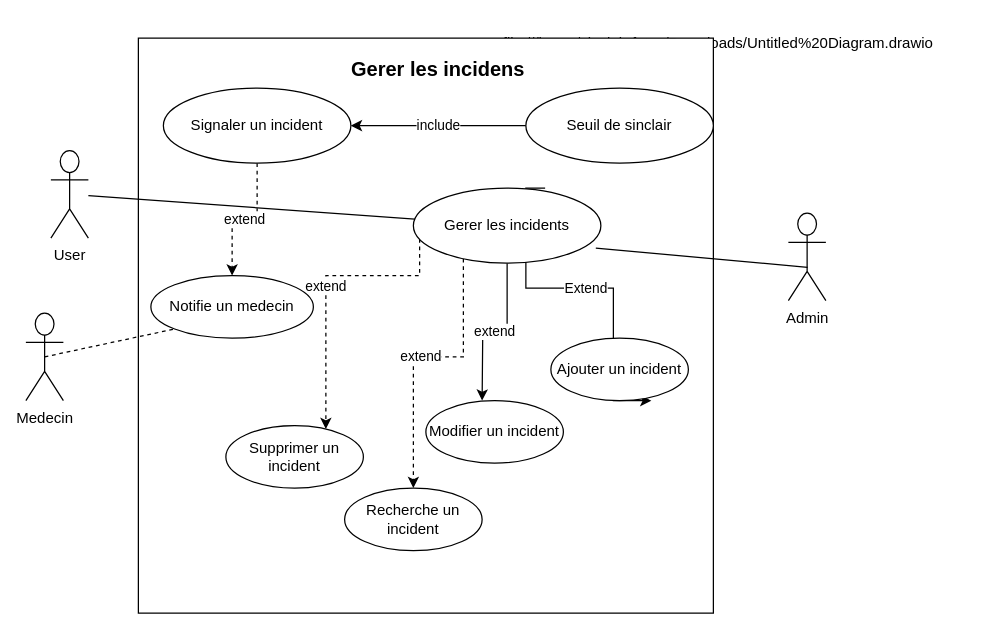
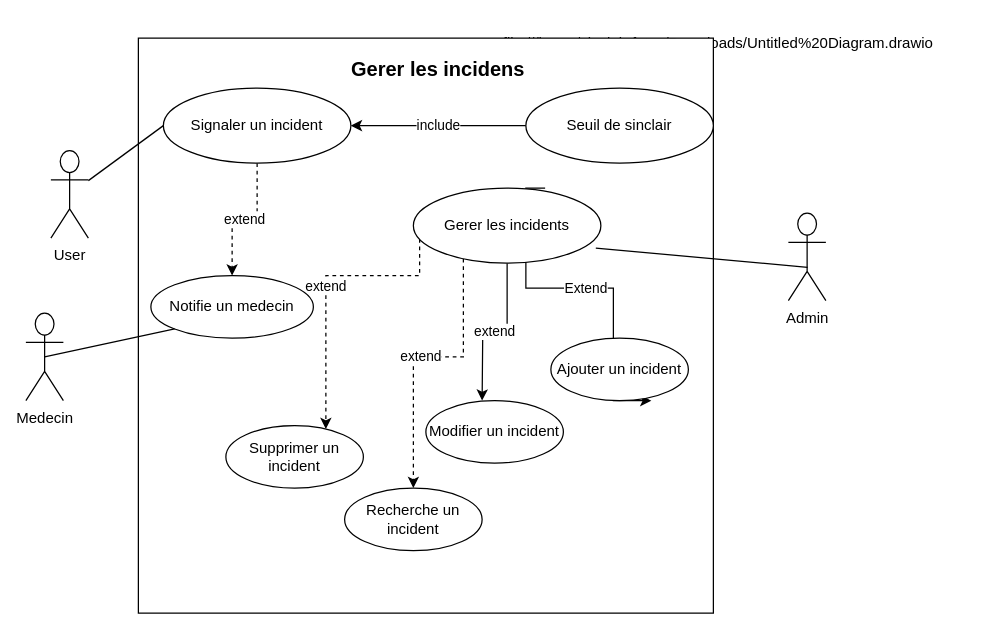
edge "User" -- "Gerer les incidents": now "User" -- "Signaler un incident"
edge "Notifie un medecin" -- "Medecin": style dashed -> solid
